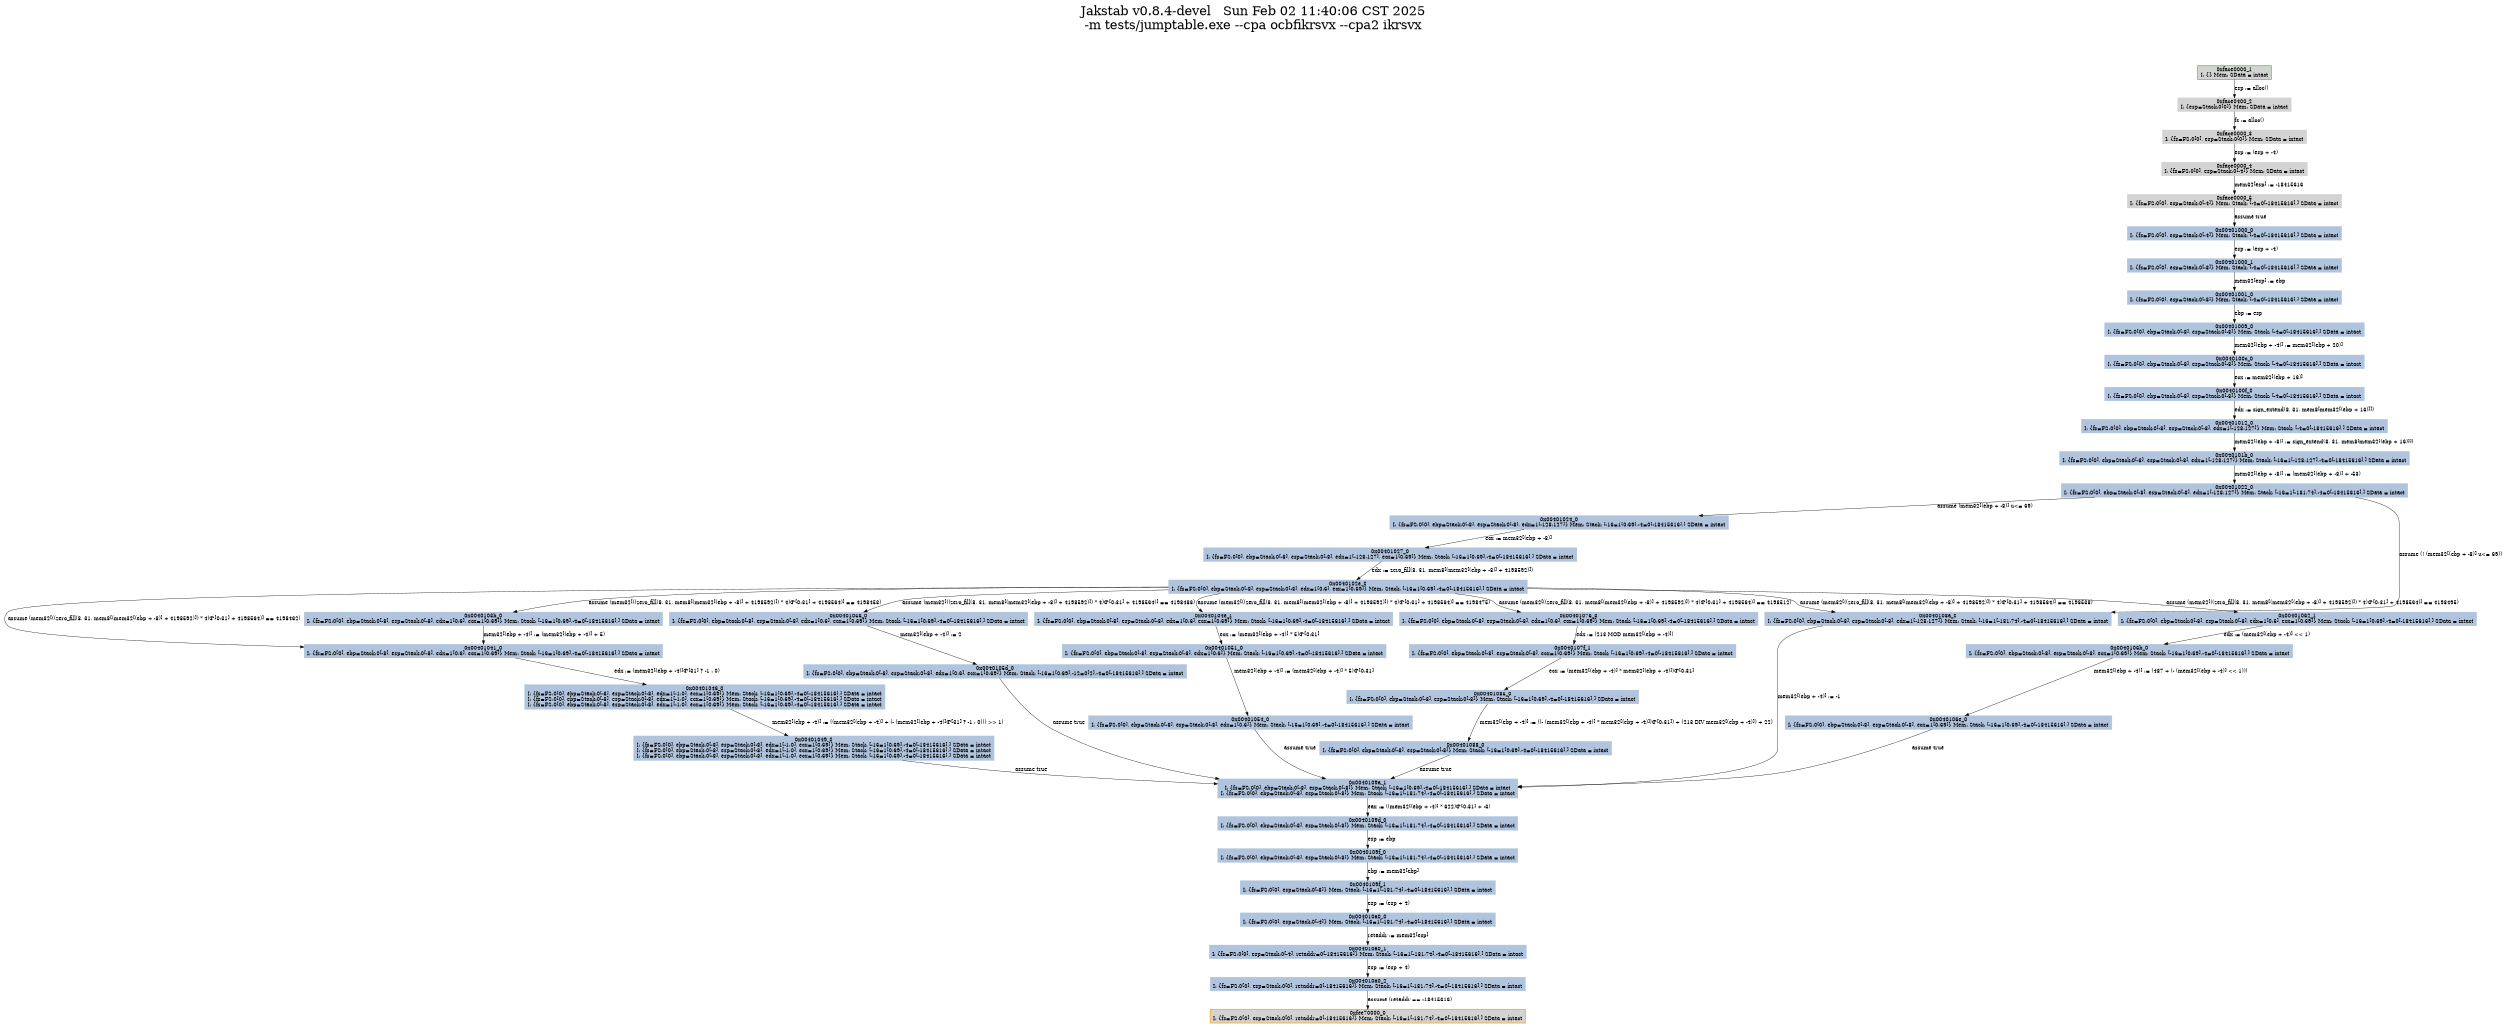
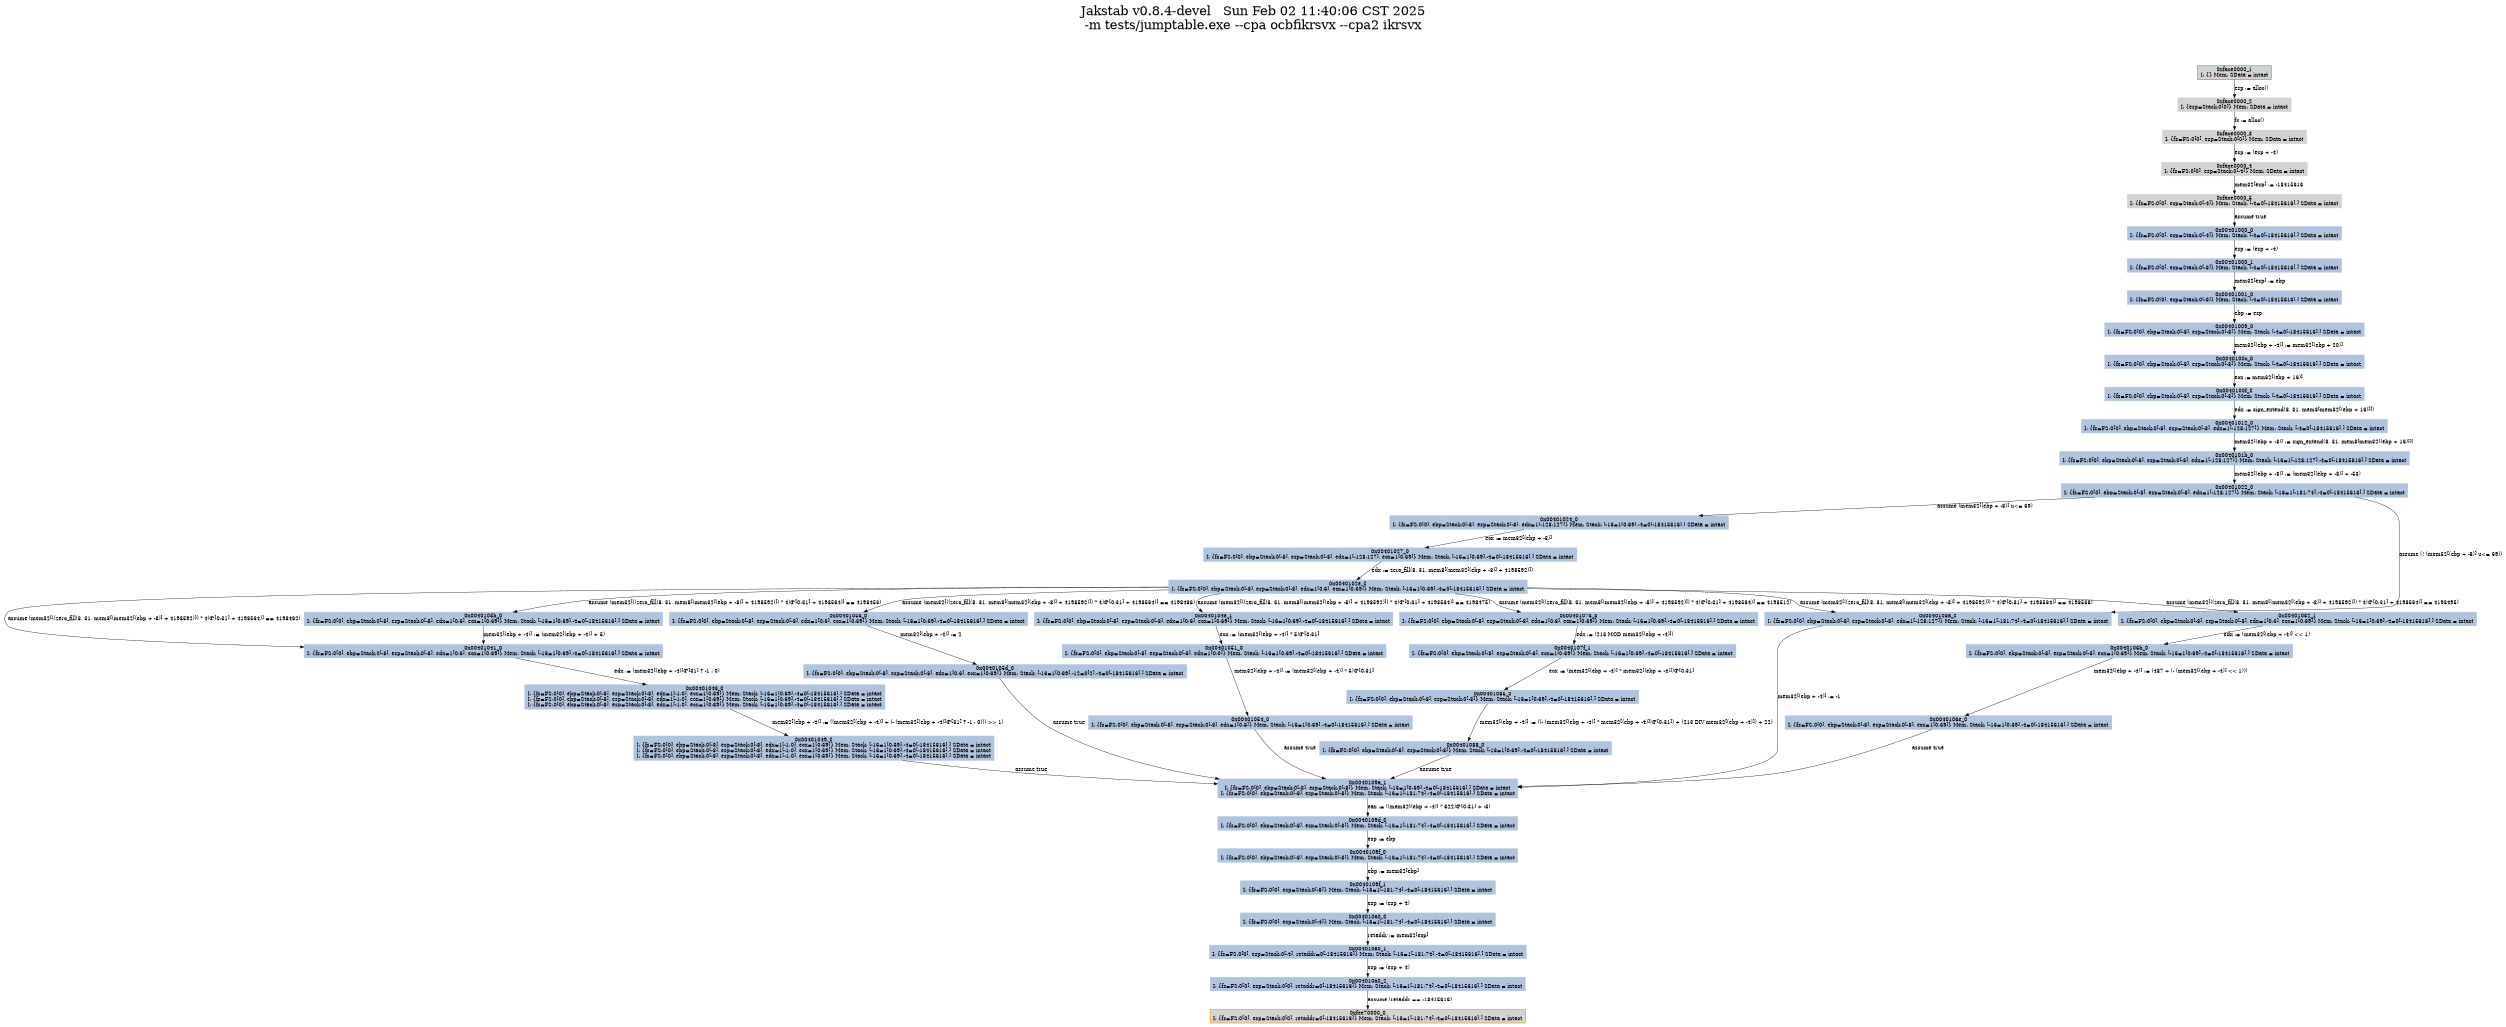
node "0xface0400_2 I: {esp=Stack:0[0]} Mem: SData = intact": label "0xface0400_2 I: {esp=Stack:0[0]} Mem: SData = intact" -> "0xface0000_2 I: {esp=Stack:0[0]} Mem: SData = intact"
